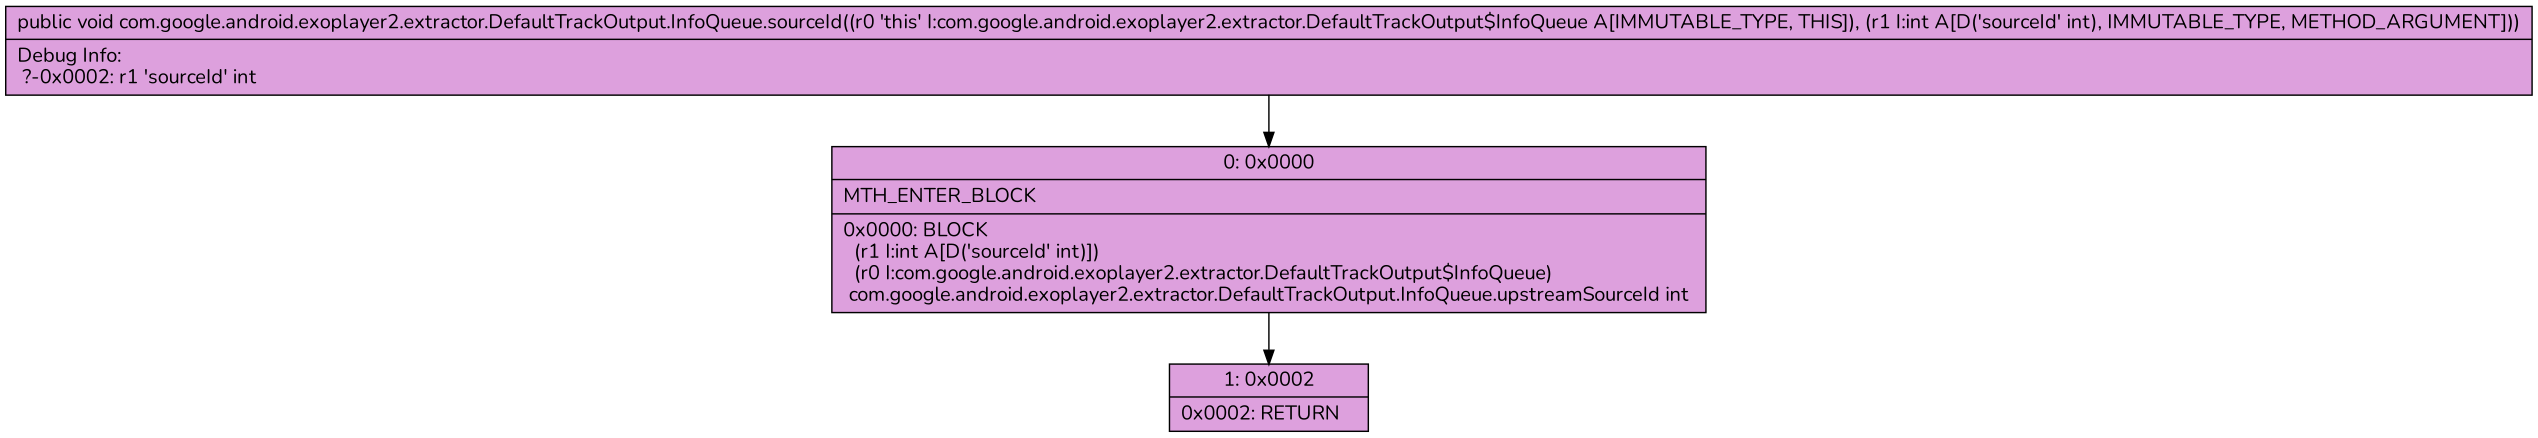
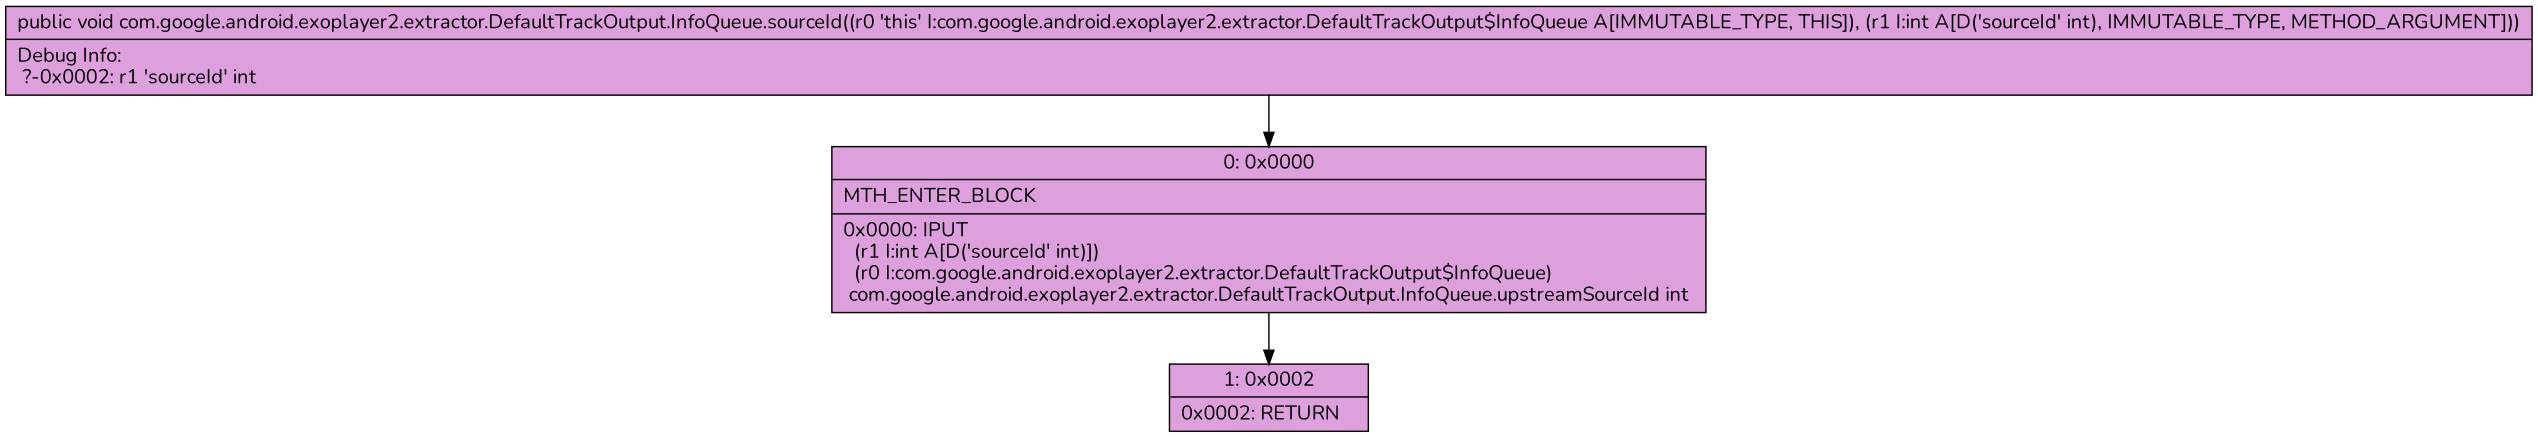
node "0: 0x0000": text "0x0000: BLOCK" -> "0x0000: IPUT"
